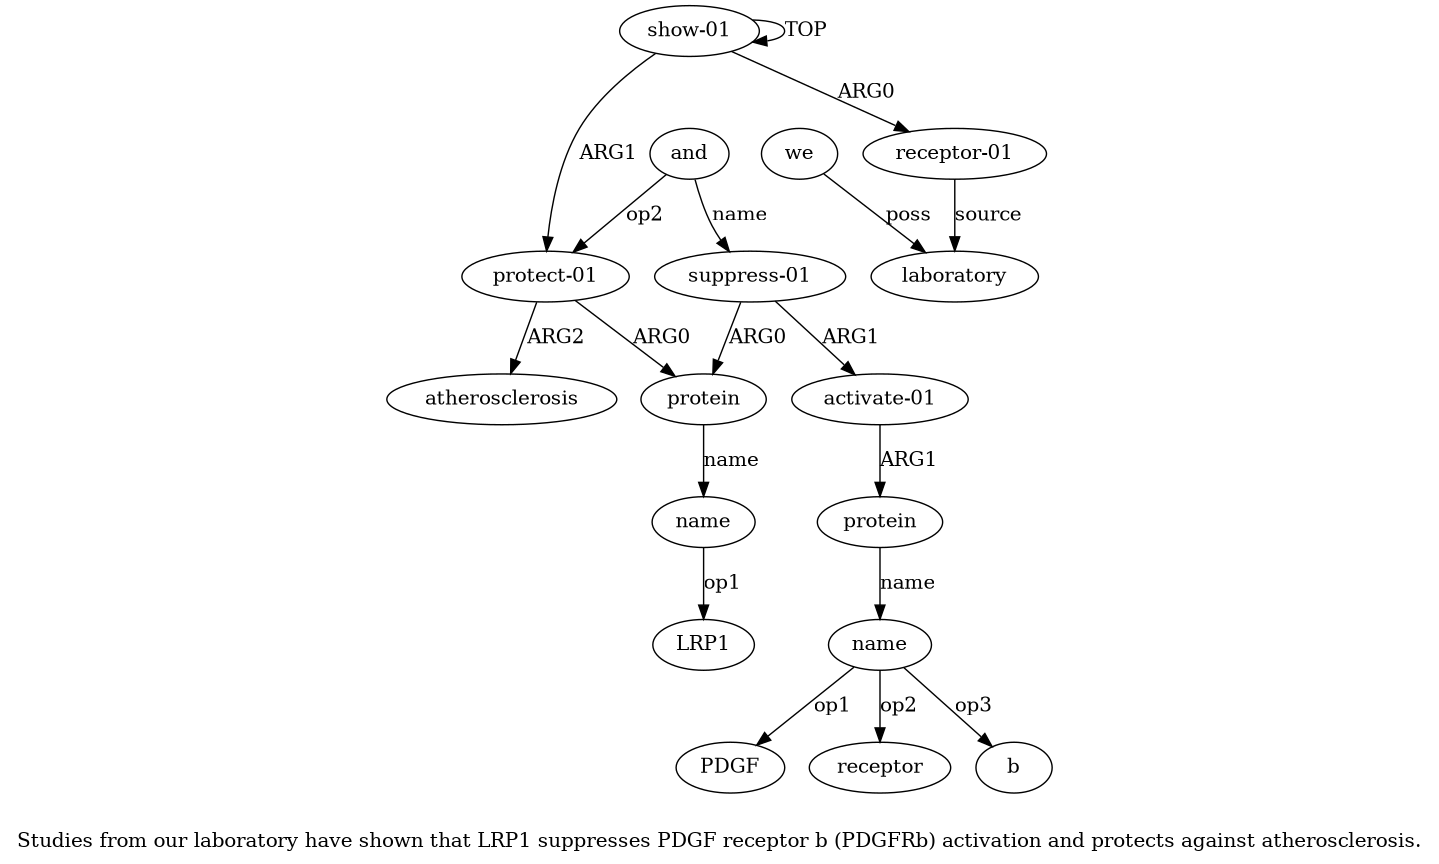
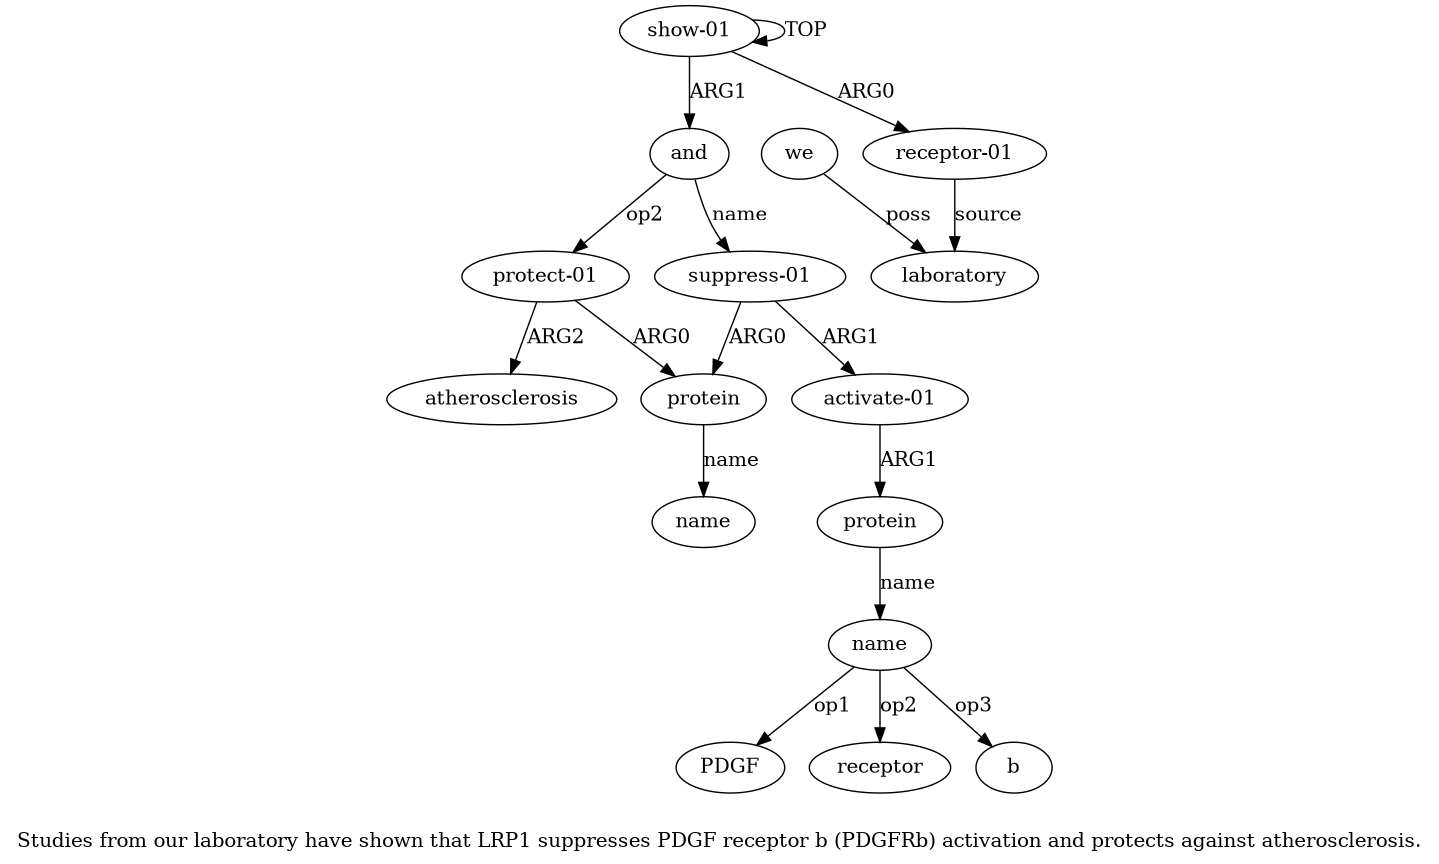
edge "show-01" -> "protect-01": now "show-01" -> "and"
node "LRP1": removed
